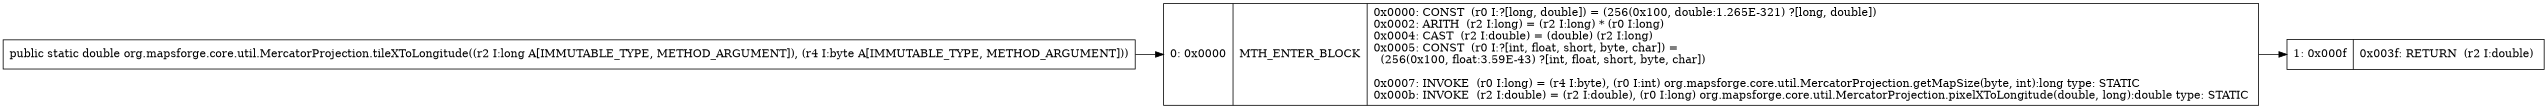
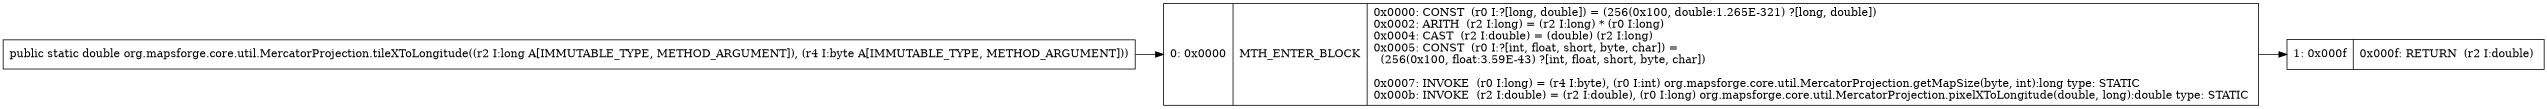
node "1: 0x000f": text "0x003f: RETURN  (r2 I:double)" -> "0x000f: RETURN  (r2 I:double)"
